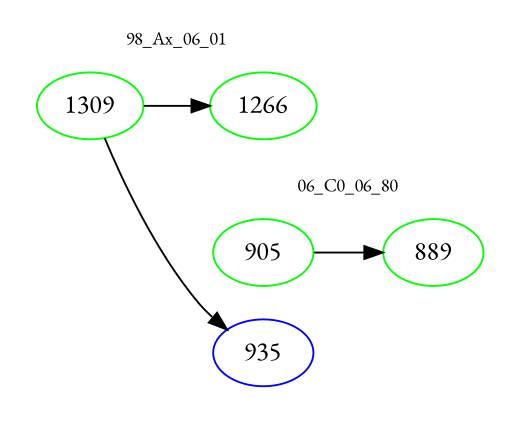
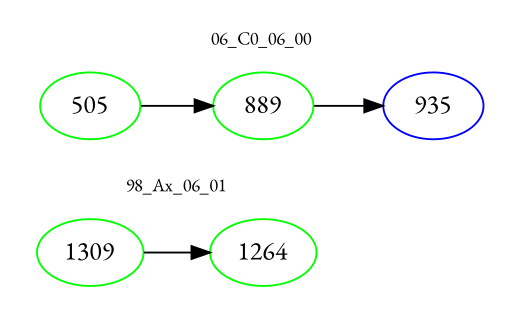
node "1266": label "1266" -> "1264"
cluster "06_C0_06_80": label "06_C0_06_80" -> "06_C0_06_00"
edge "1309" -> "935": now "889" -> "935"
node "905": label "905" -> "505"
